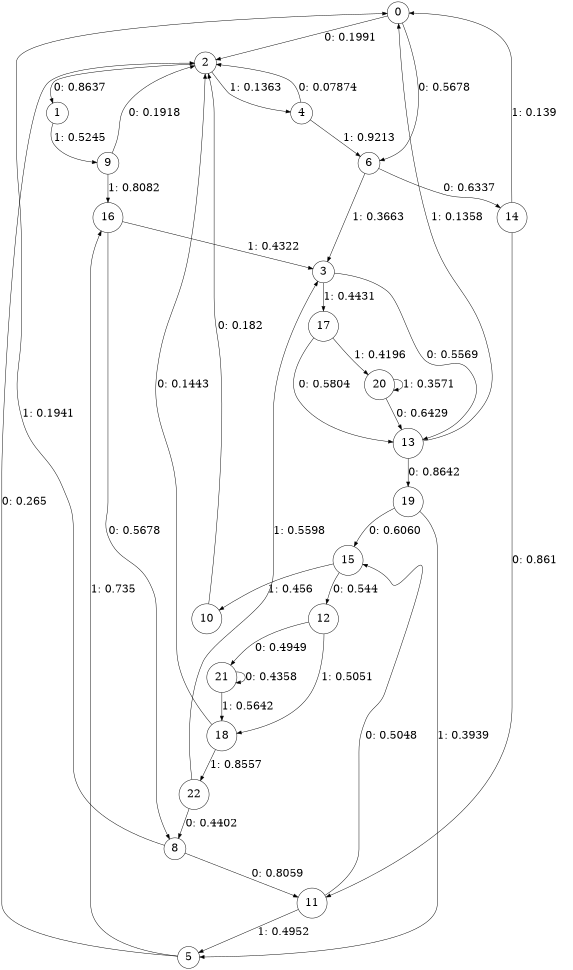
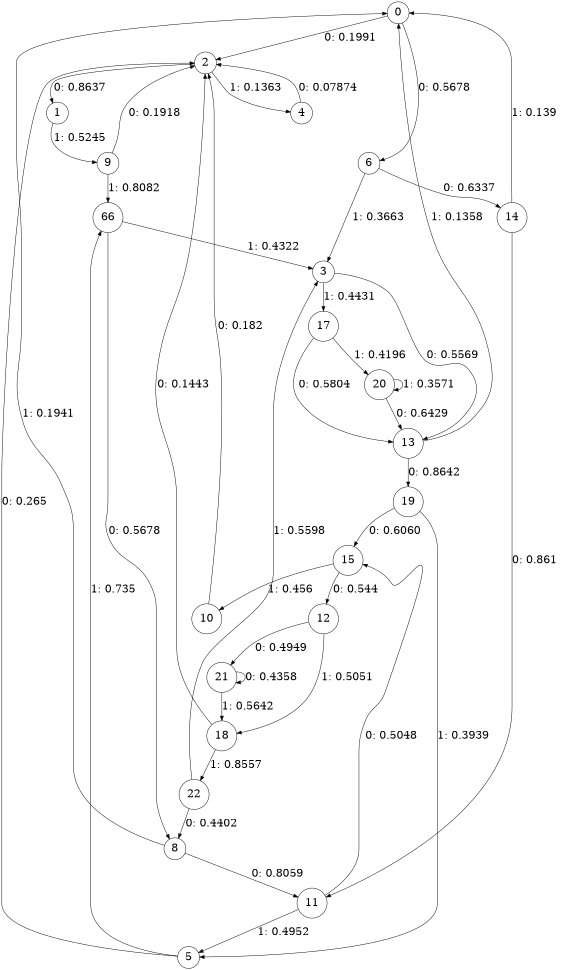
edge "4" -> "6": removed, label "1: 0.9213"
node "16": label "16" -> "66"
